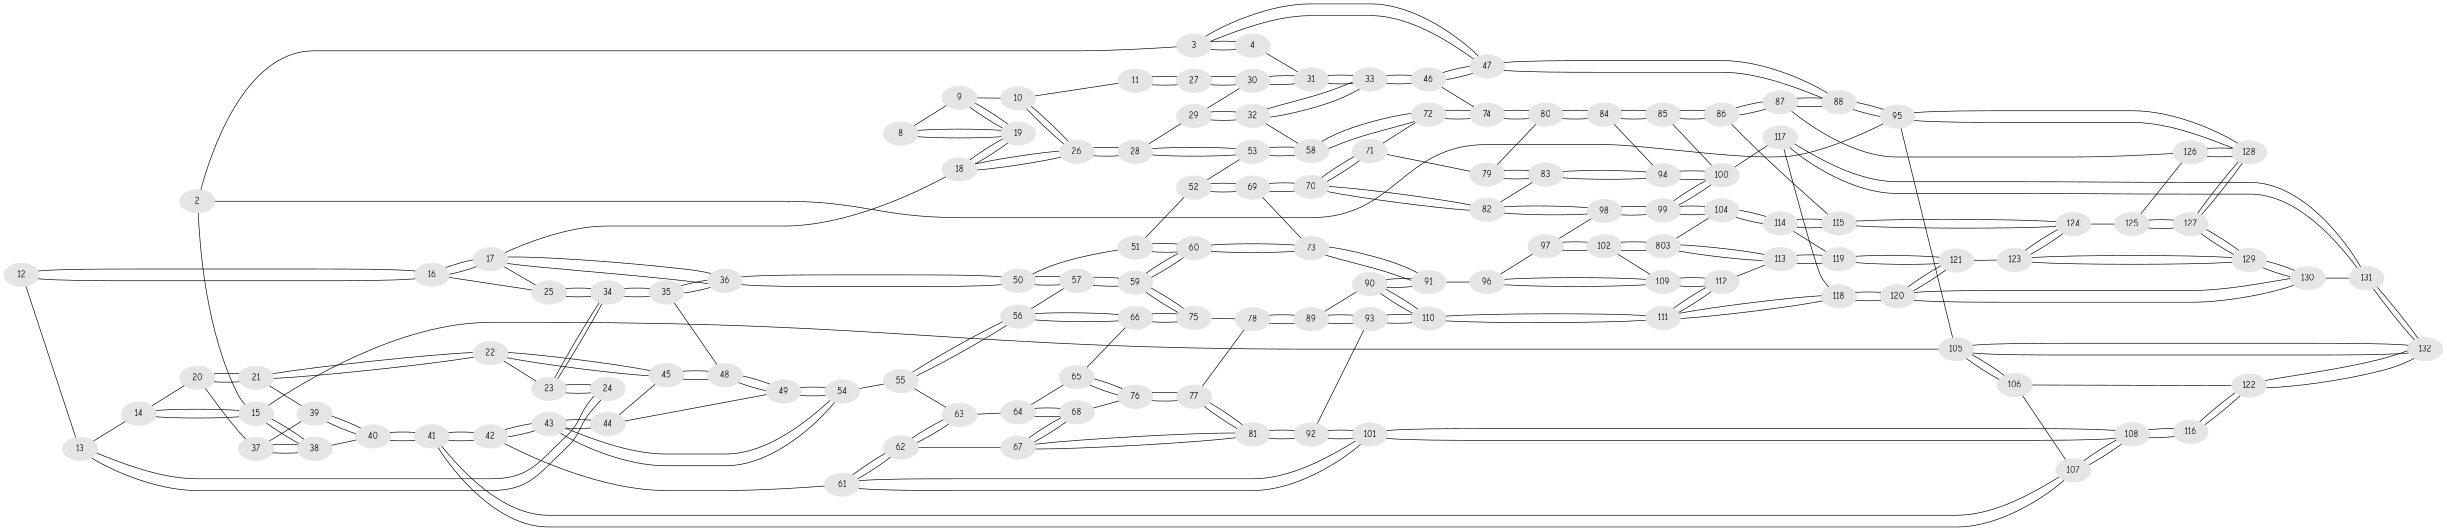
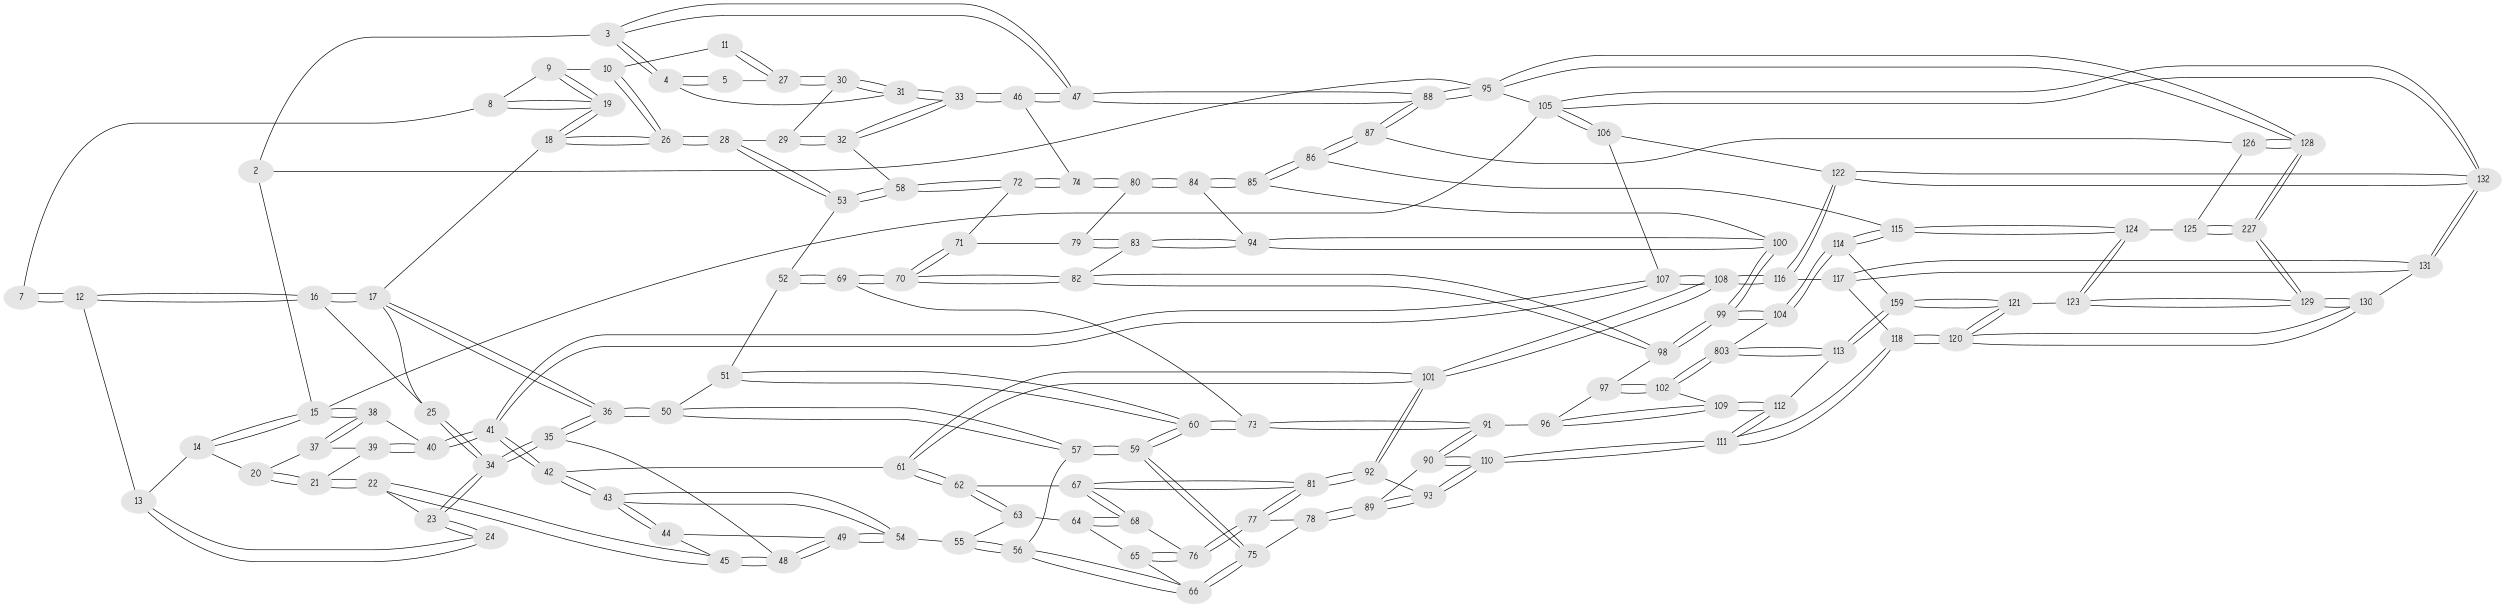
node "5": added
edge "117" -- "100": now "117" -- "116"
node "127": label "127" -> "227"
node "119": label "119" -> "159"
node "7": added
